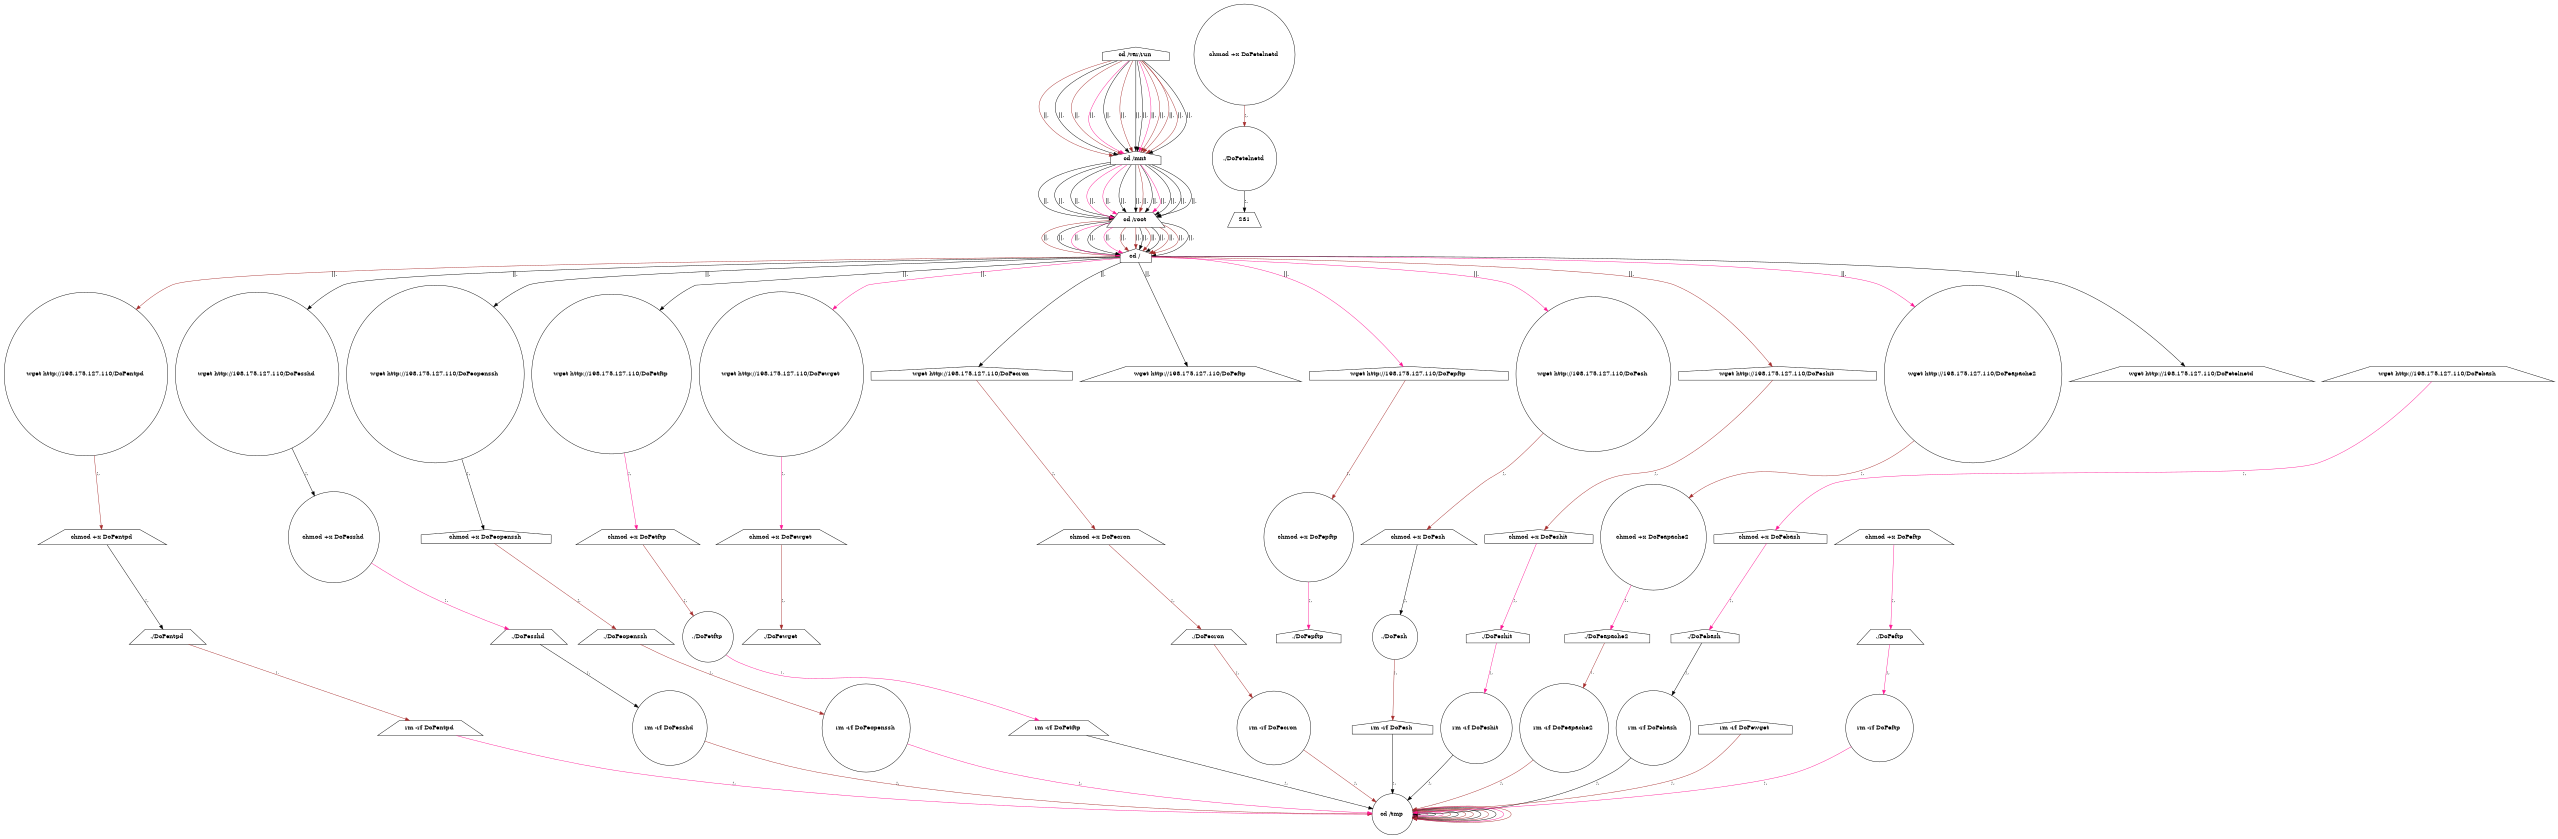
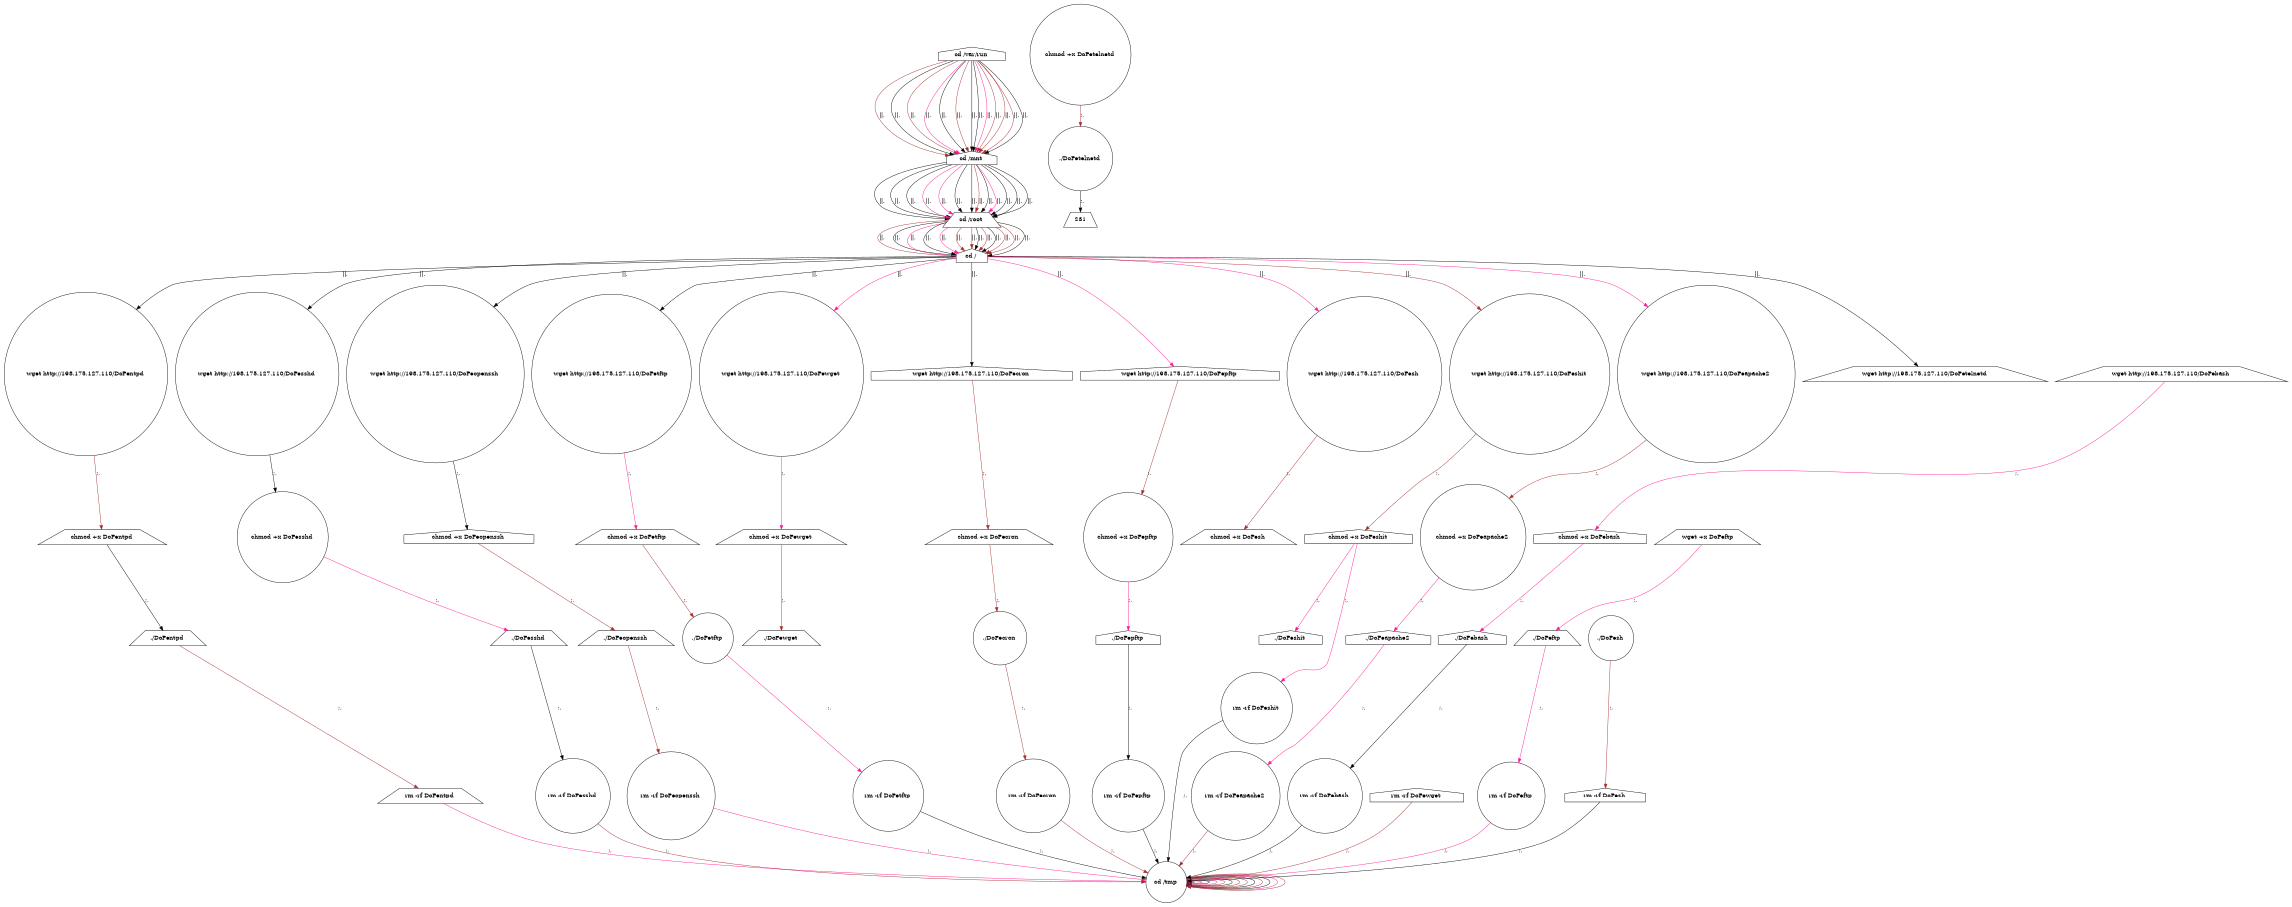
edge "cd /" -> "wget http://198.175.127.110/DoPentpd": color brown -> black
node "wget http://198.175.127.110/DoPeftp": removed
node "wget http://198.175.127.110/DoPeshit": shape house -> circle
node "chmod +x DoPeftp": label "chmod +x DoPeftp" -> "wget +x DoPeftp"
edge "chmod +x DoPesh" -> "./DoPesh": removed, label ";,"
node "./DoPecron": shape trapezium -> circle
edge "./DoPeapache2" -> "rm -rf DoPeapache2": color brown -> deeppink
edge "./DoPeshit" -> "rm -rf DoPeshit": now "chmod +x DoPeshit" -> "rm -rf DoPeshit"
node "rm -rf DoPetftp": shape trapezium -> circle
node "rm -rf DoPepftp": added
